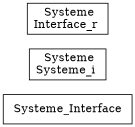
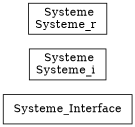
node "Systeme Interface_r": label "Systeme Interface_r" -> "Systeme Systeme_r"
